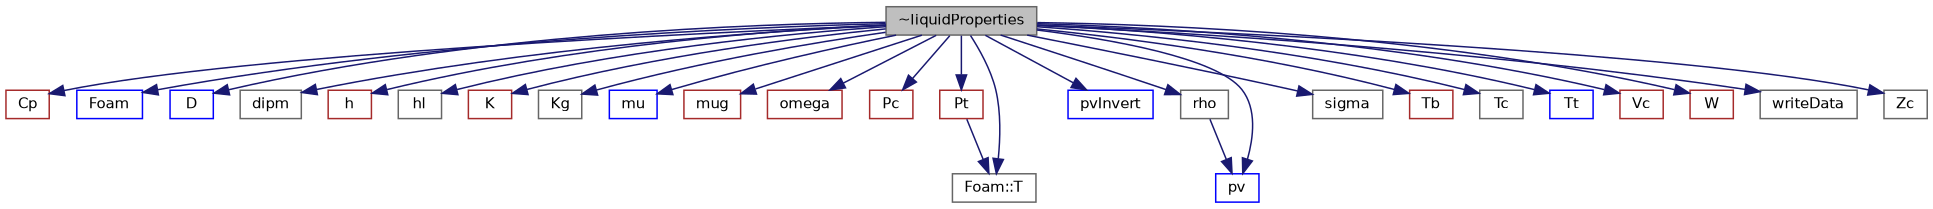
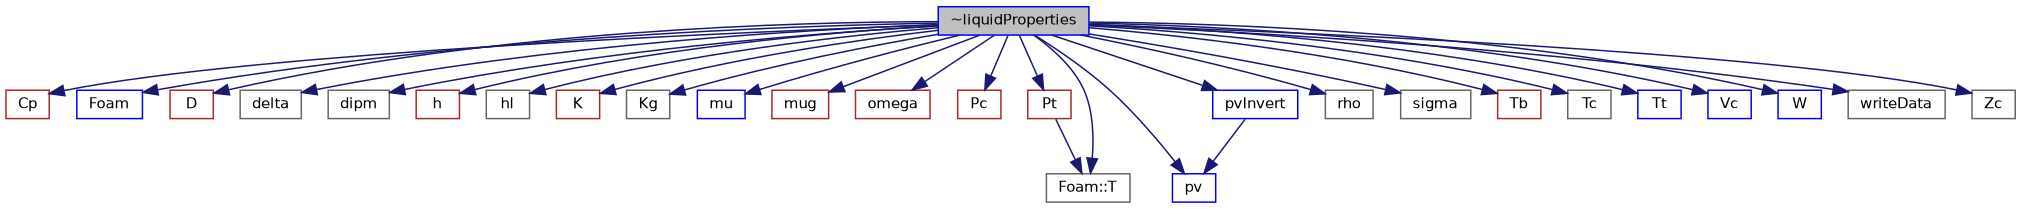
node "~liquidProperties": color gray40 -> blue
node "D": color blue -> brown
node "delta": added
node "Vc": color brown -> blue
node "W": color brown -> blue
edge "rho" -> "pv": now "pvInvert" -> "pv"
